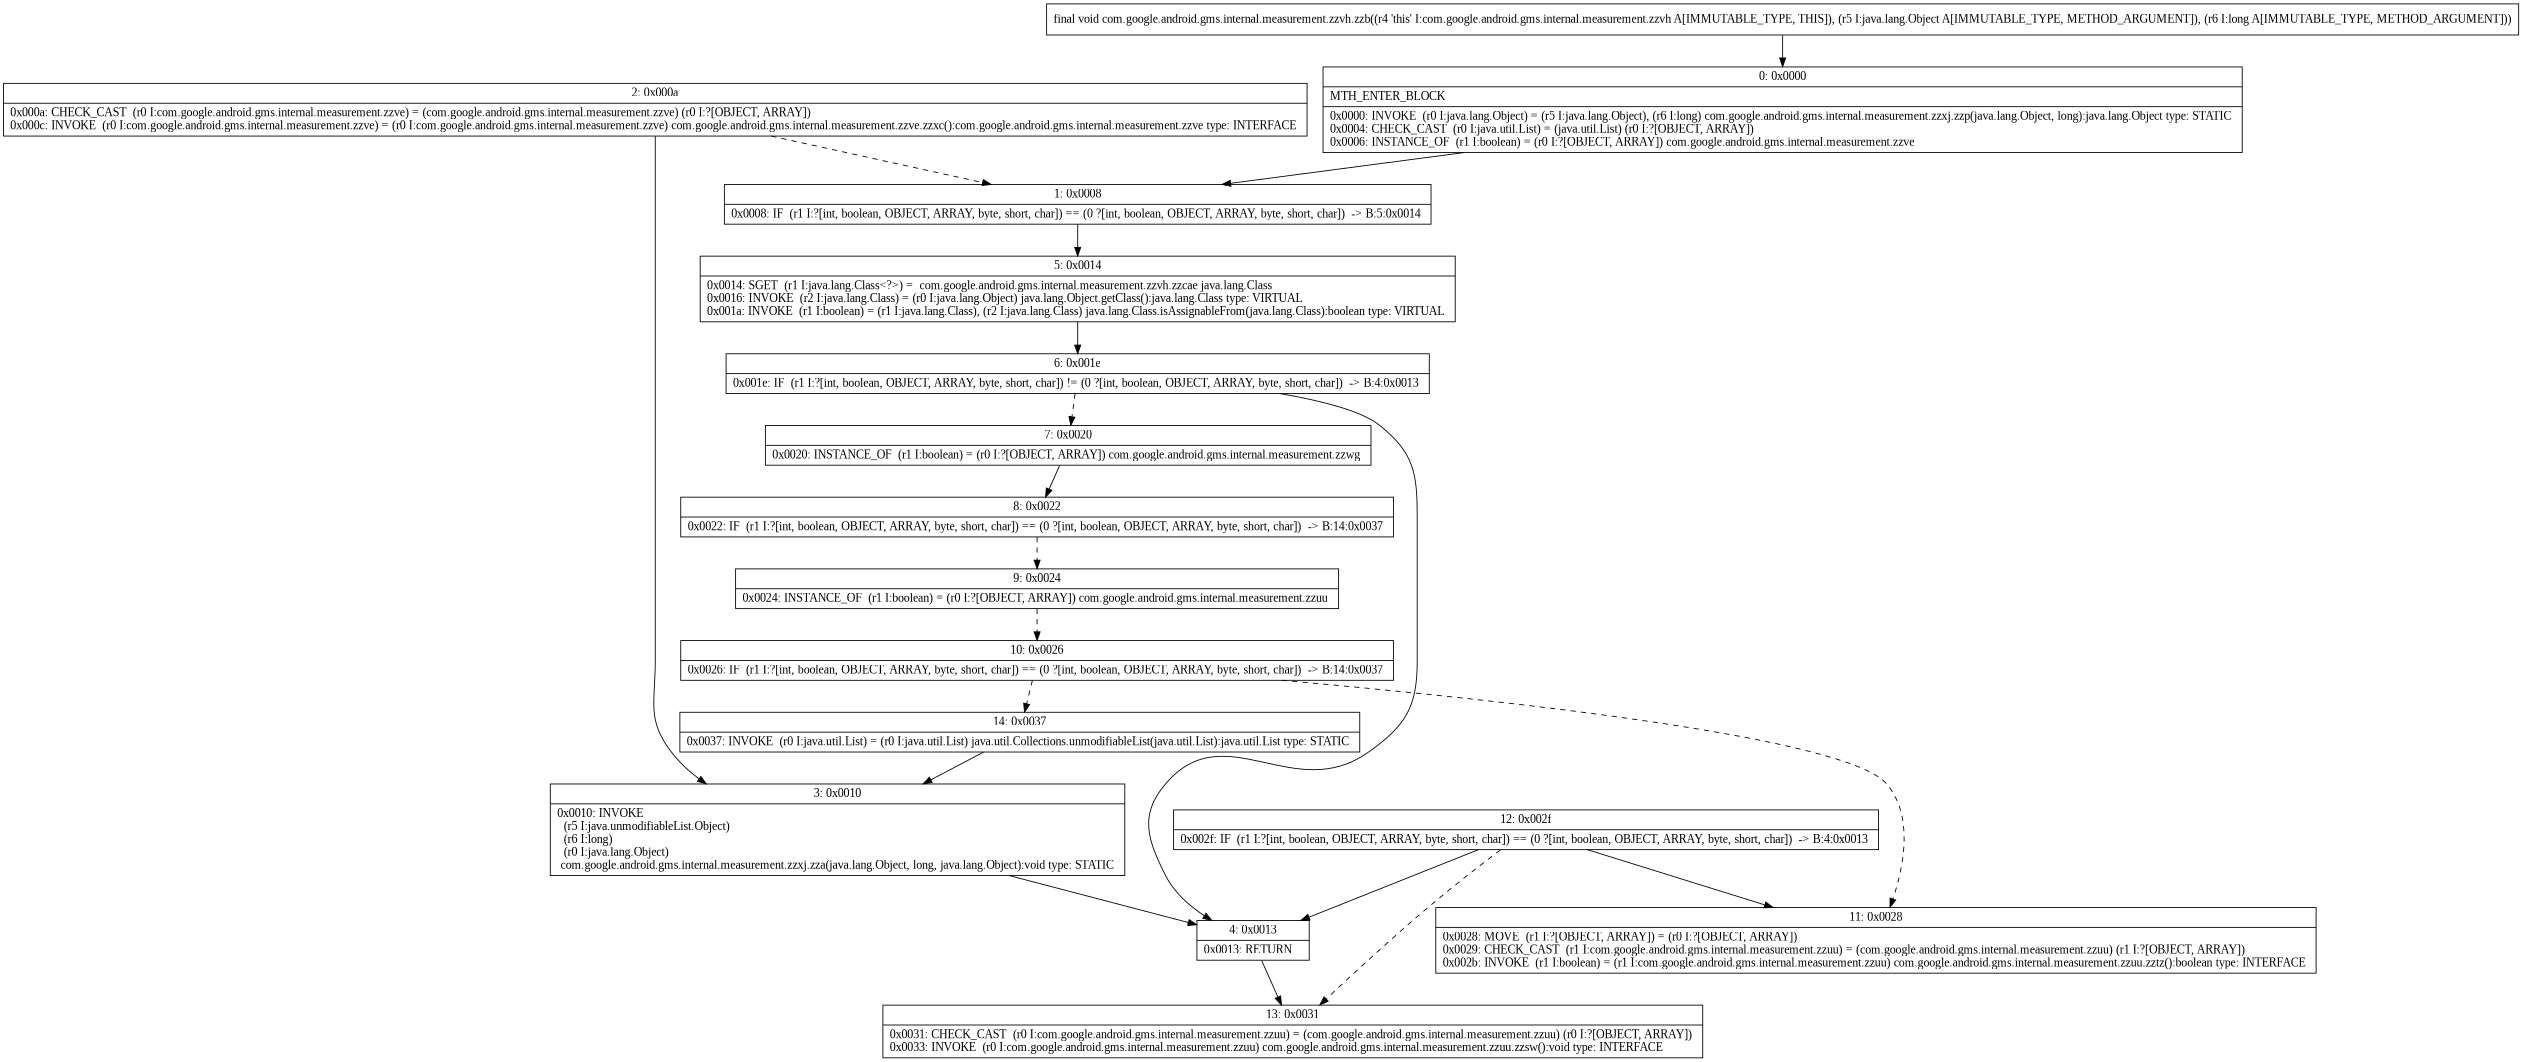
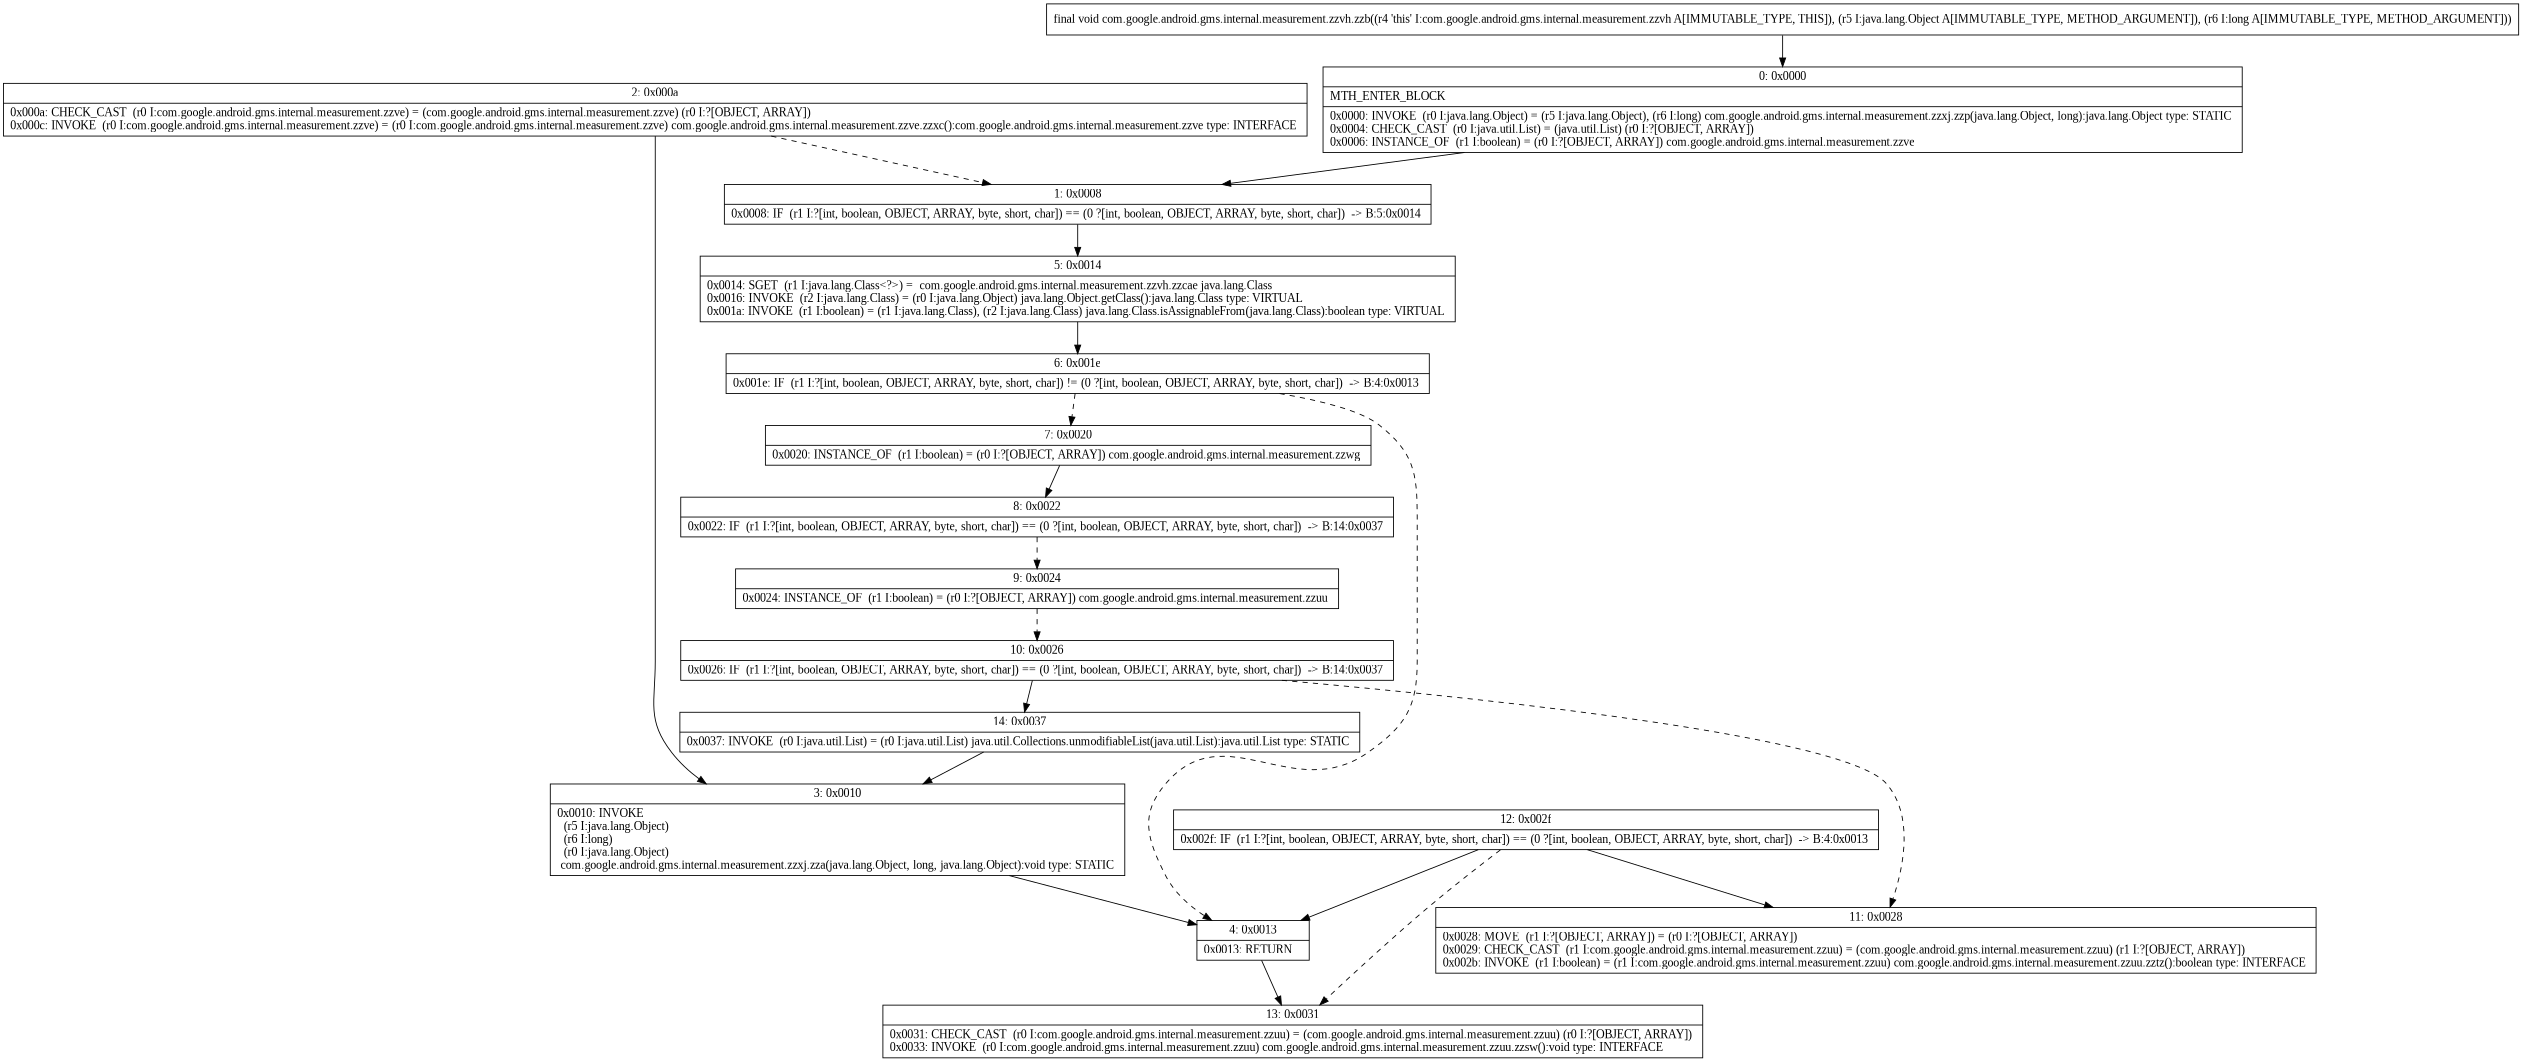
edge "10: 0x0026" -> "14: 0x0037": style dashed -> solid
edge "6: 0x001e" -> "4: 0x0013": style solid -> dashed
node "3: 0x0010": text "(r5 I:java.unmodifiableList.Object)" -> "(r5 I:java.lang.Object)"
